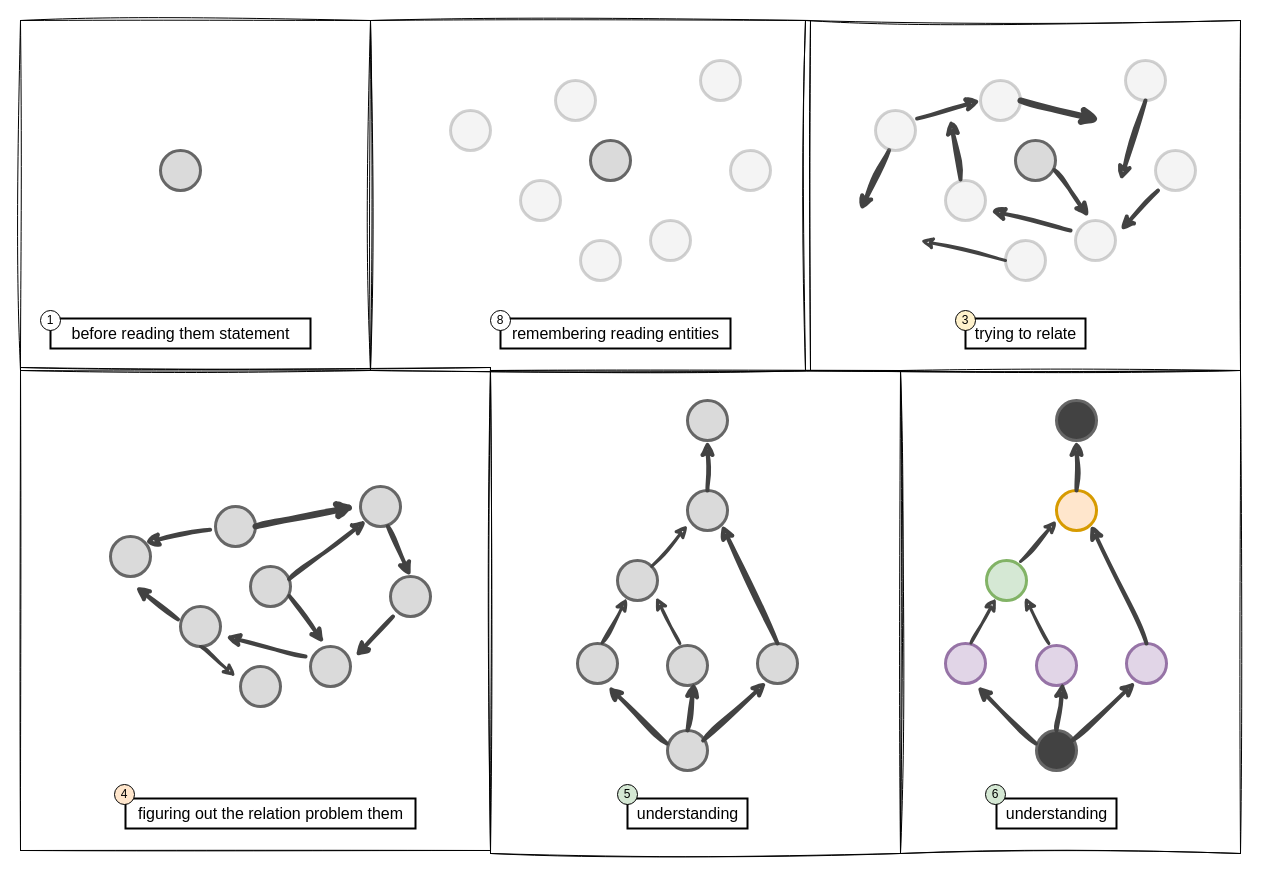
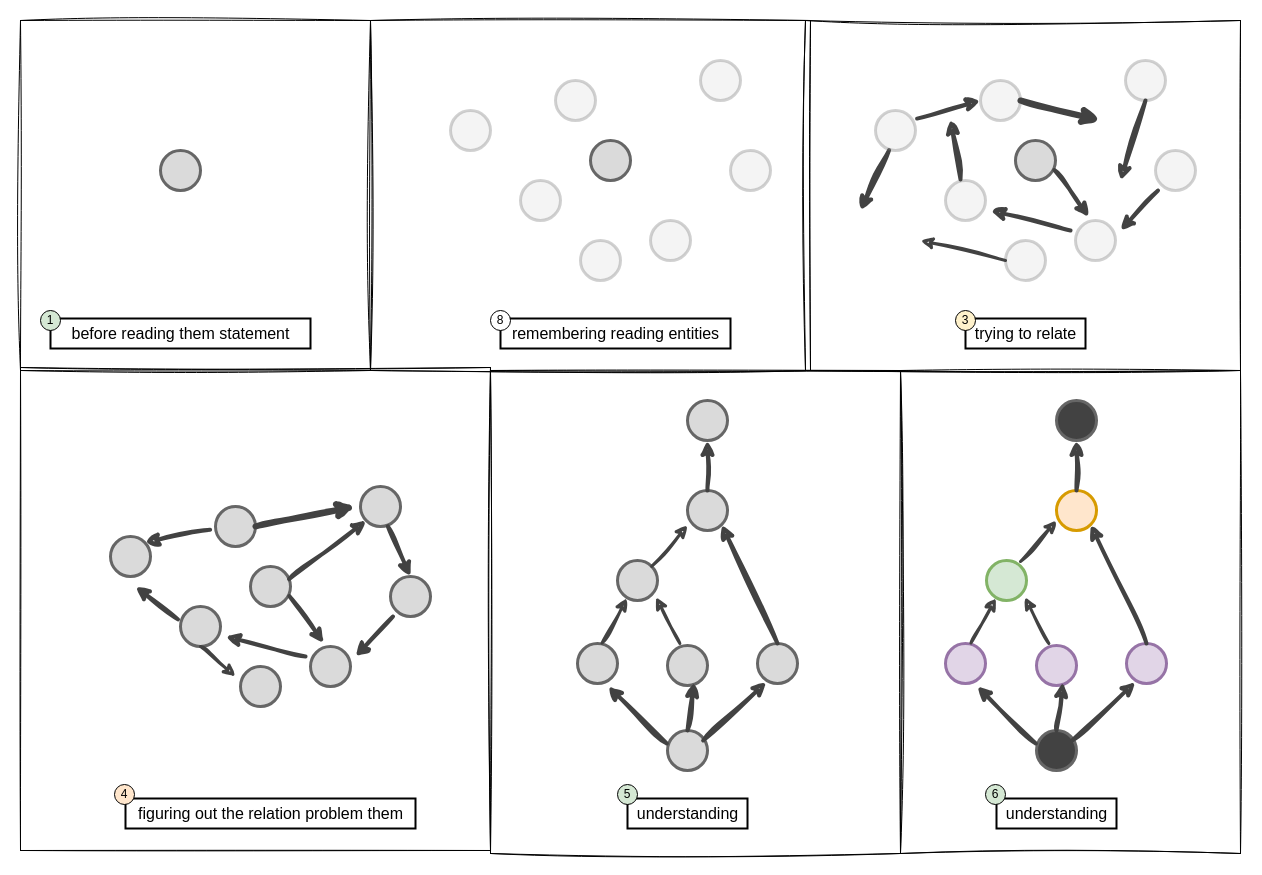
node "1": fillcolor #ffffff -> #d5e8d4
